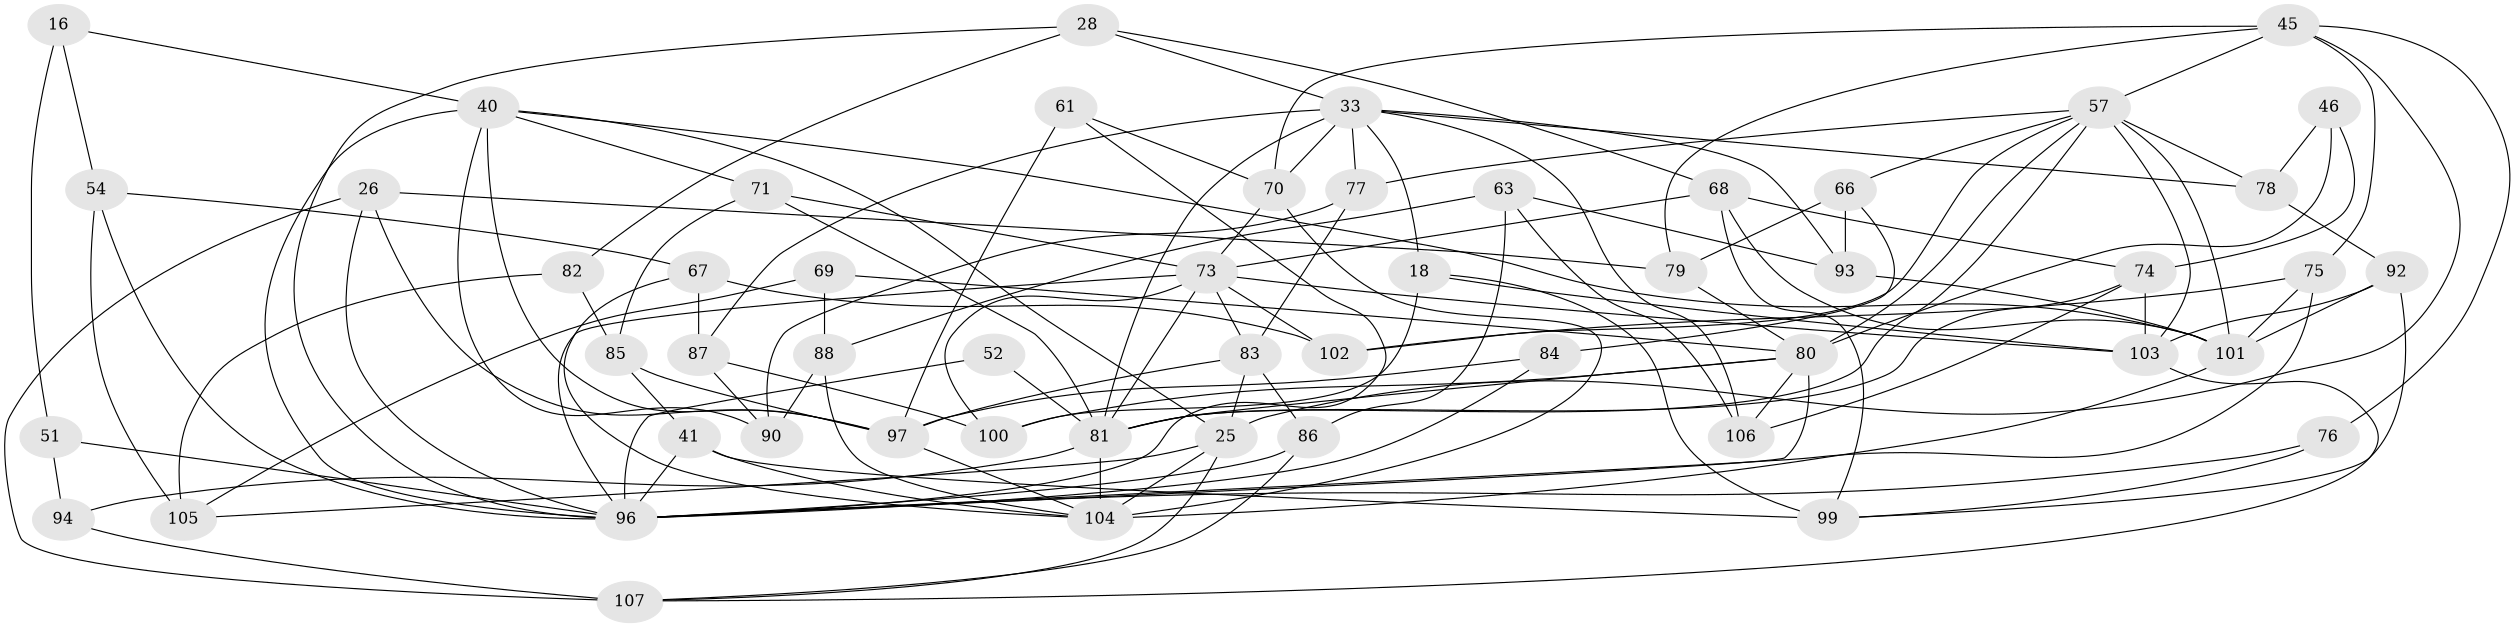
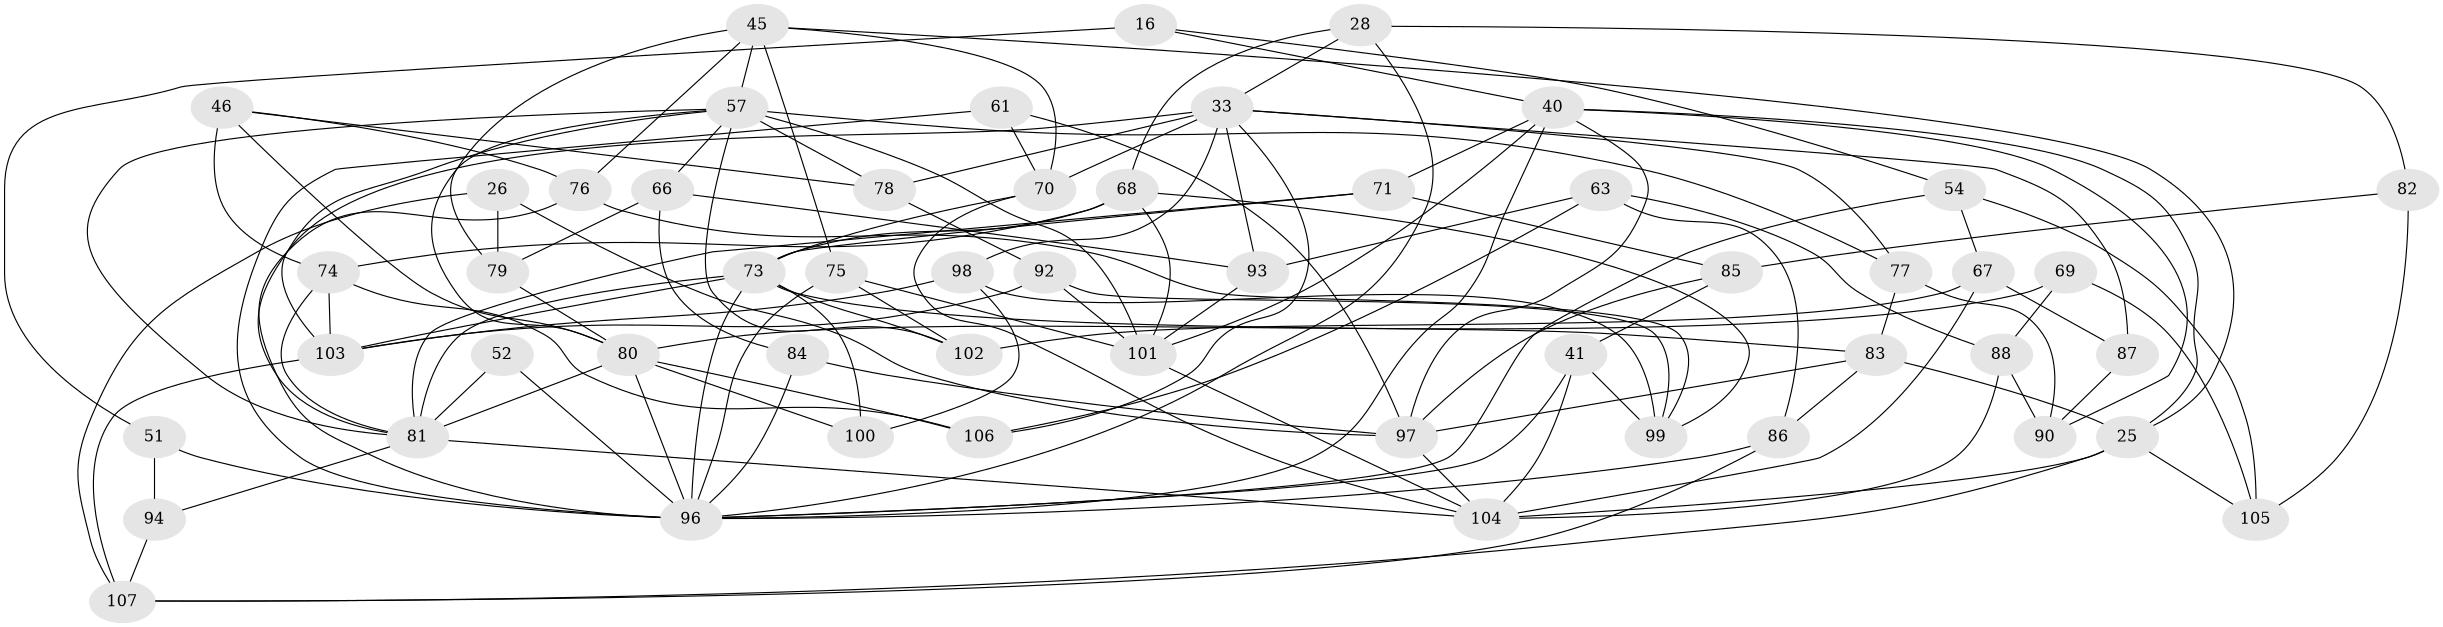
edge "46" -- "76": added
node "18": label "18" -> "98"
edge "87" -- "100": removed
edge "26" -- "96": removed
